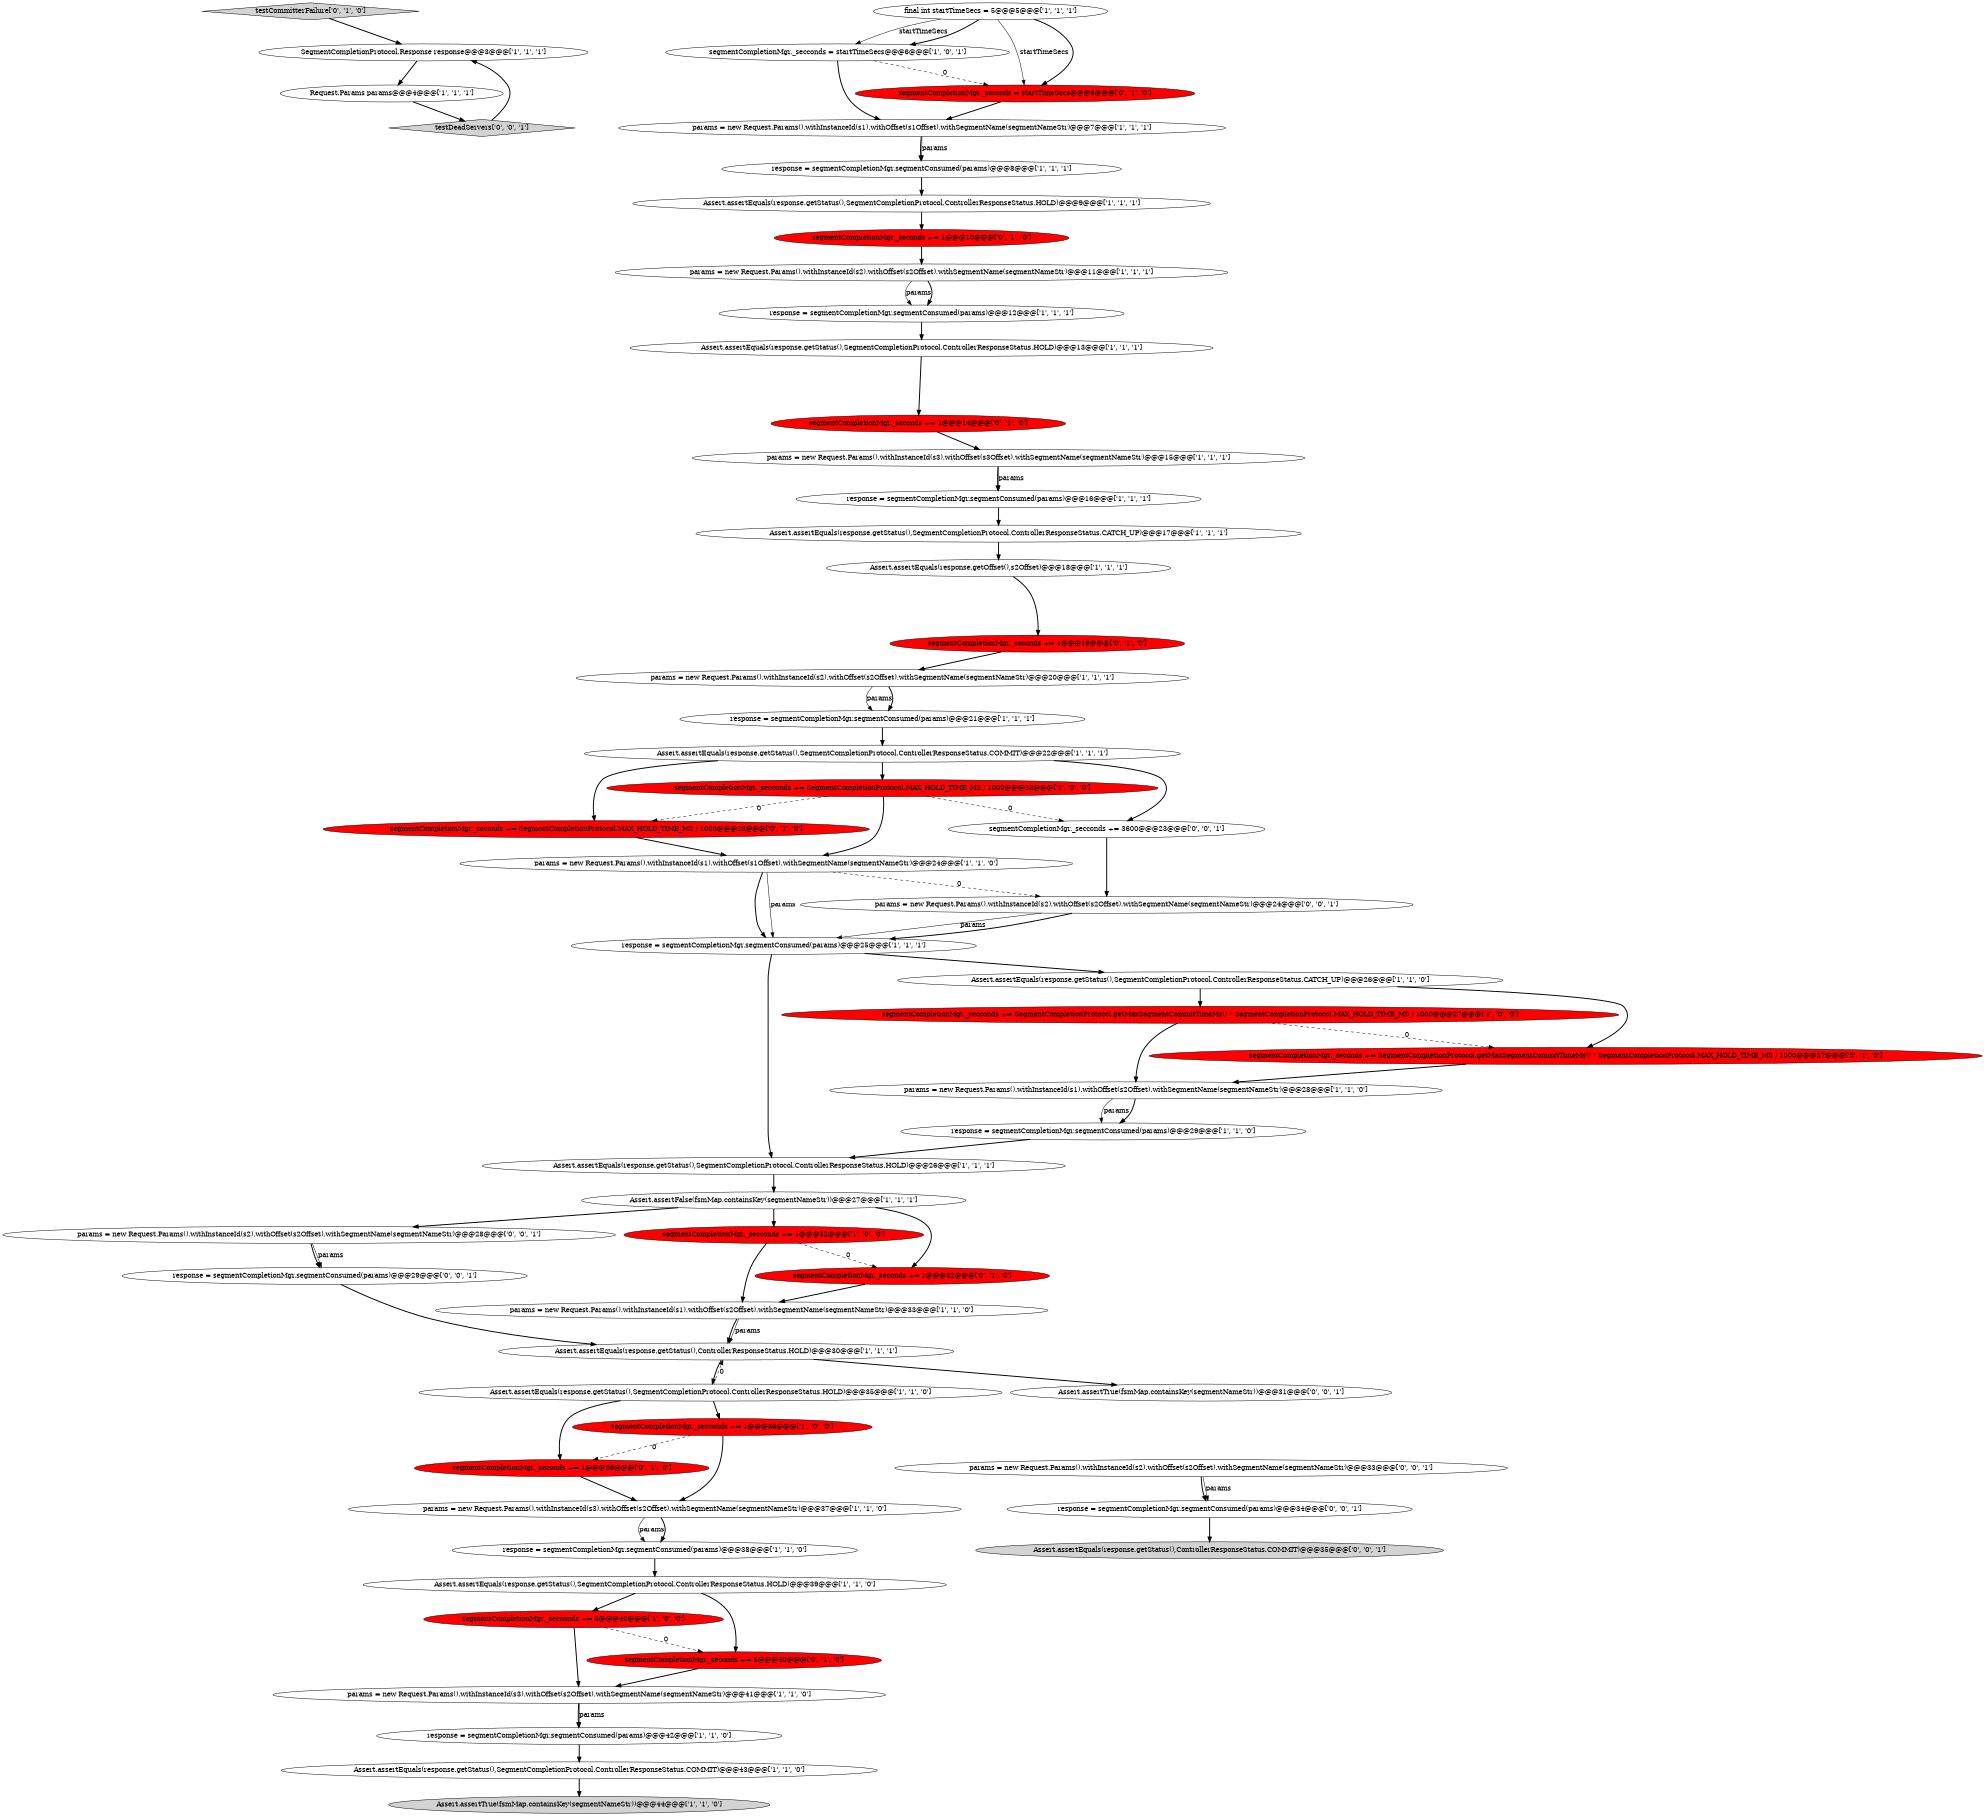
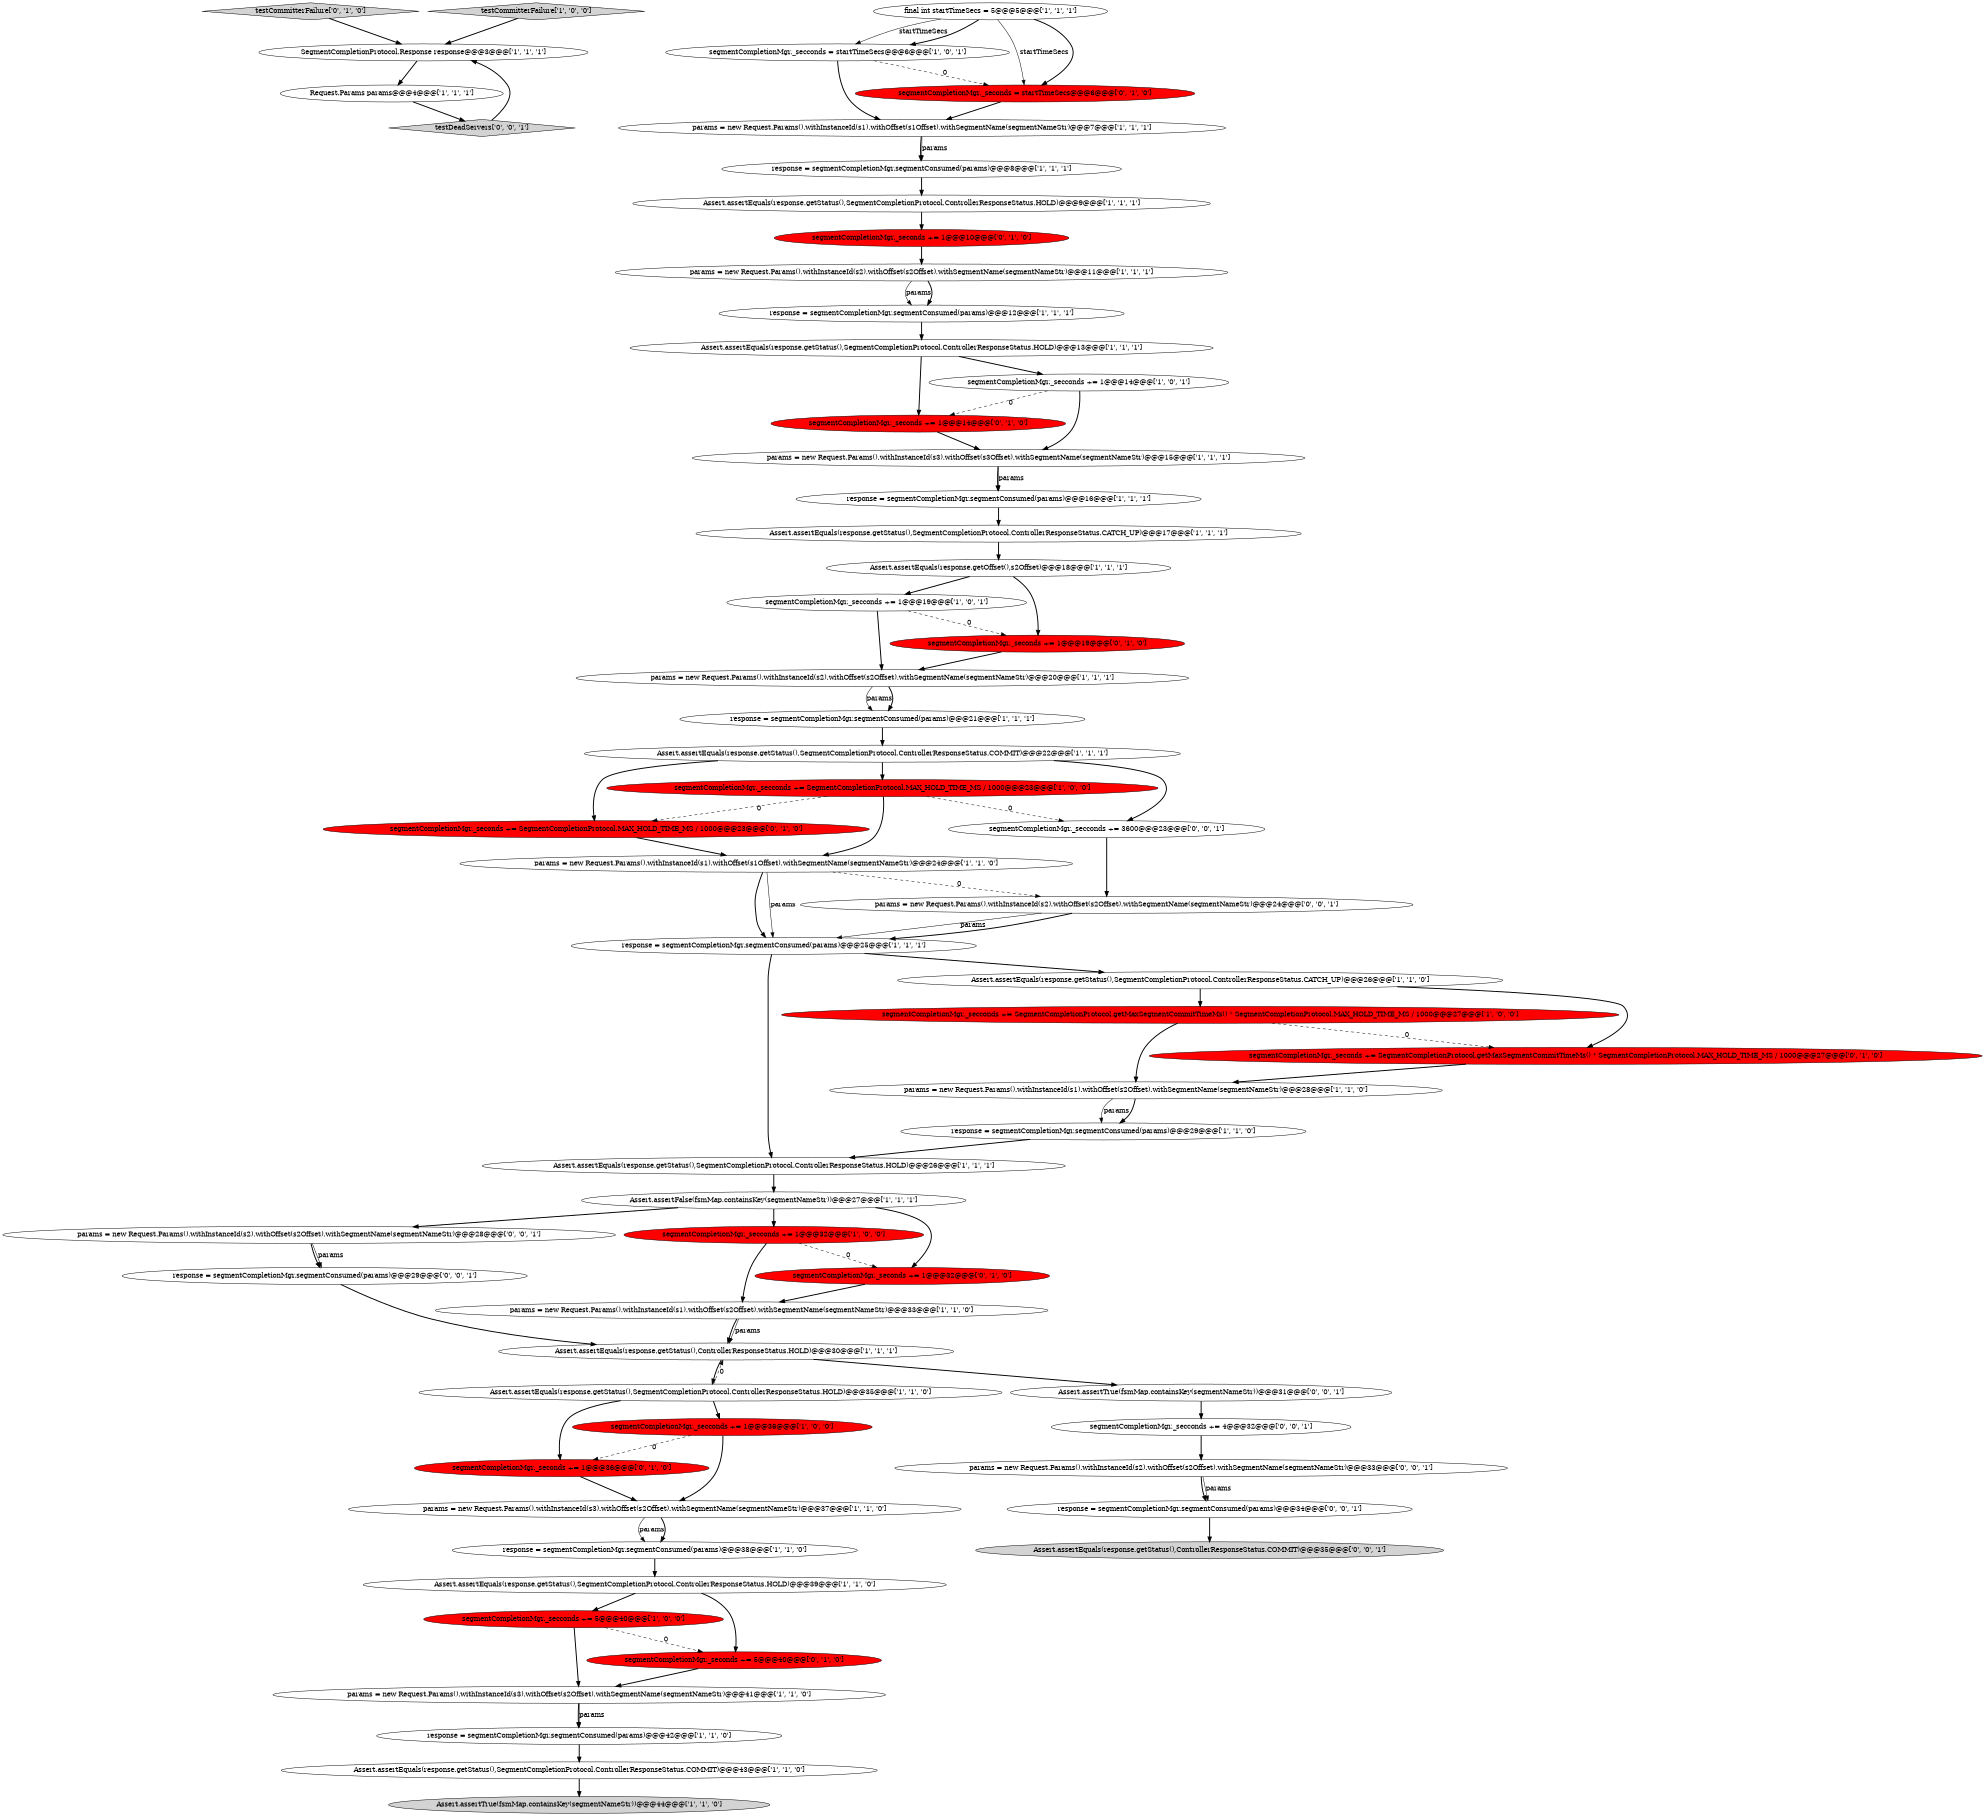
node "testCommitterFailure['1', '0', '0']": added
node "segmentCompletionMgr._secconds += 1@@@14@@@['1', '0', '1']": added
node "segmentCompletionMgr._secconds += 1@@@19@@@['1', '0', '1']": added
node "segmentCompletionMgr._secconds += 4@@@32@@@['0', '0', '1']": added
